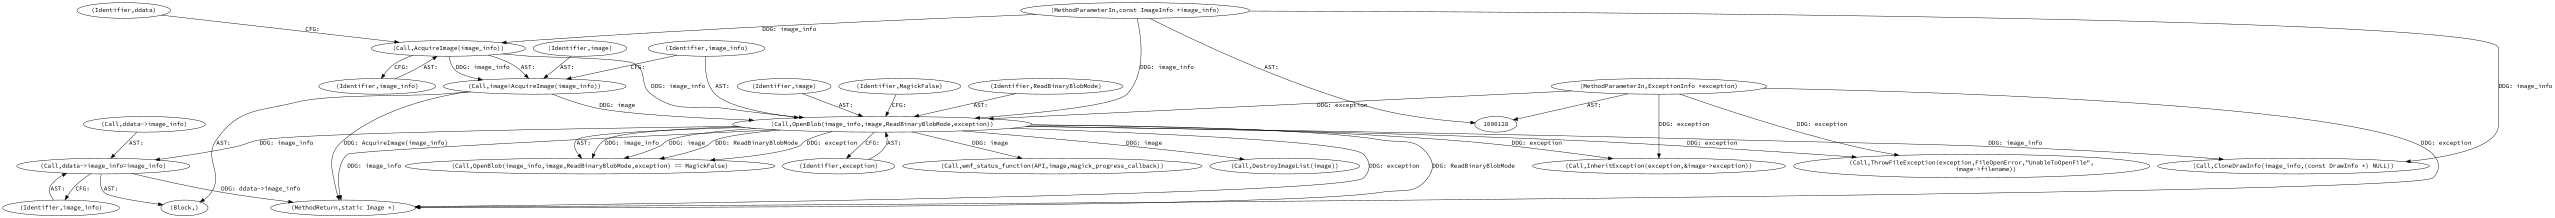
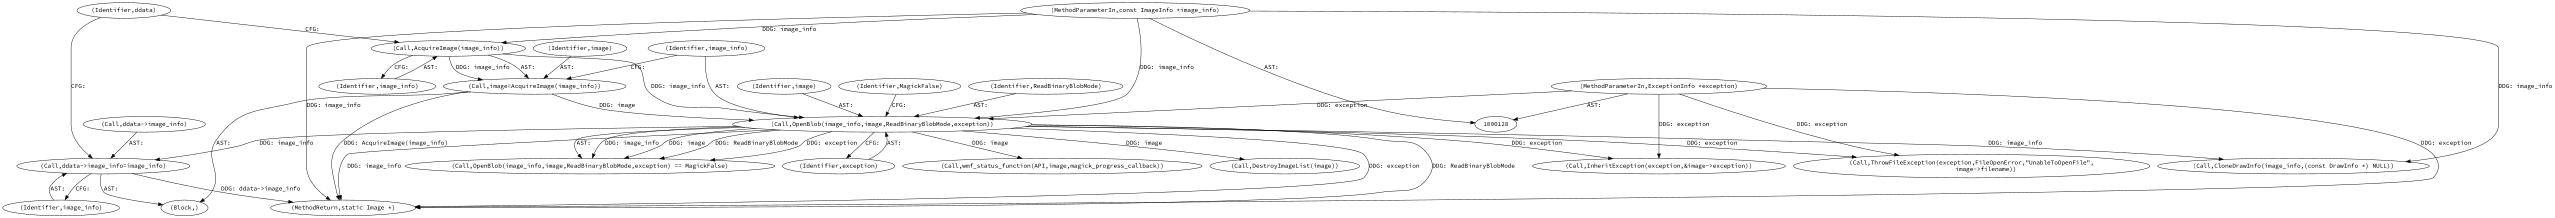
edge "(MethodParameterIn,const ImageInfo *image_info)" -> "(MethodReturn,static Image *)": added, label "DDG: image_info"
edge "(Identifier,ddata)" -> "(Call,ddata->image_info=image_info)": added, label "CFG:"
